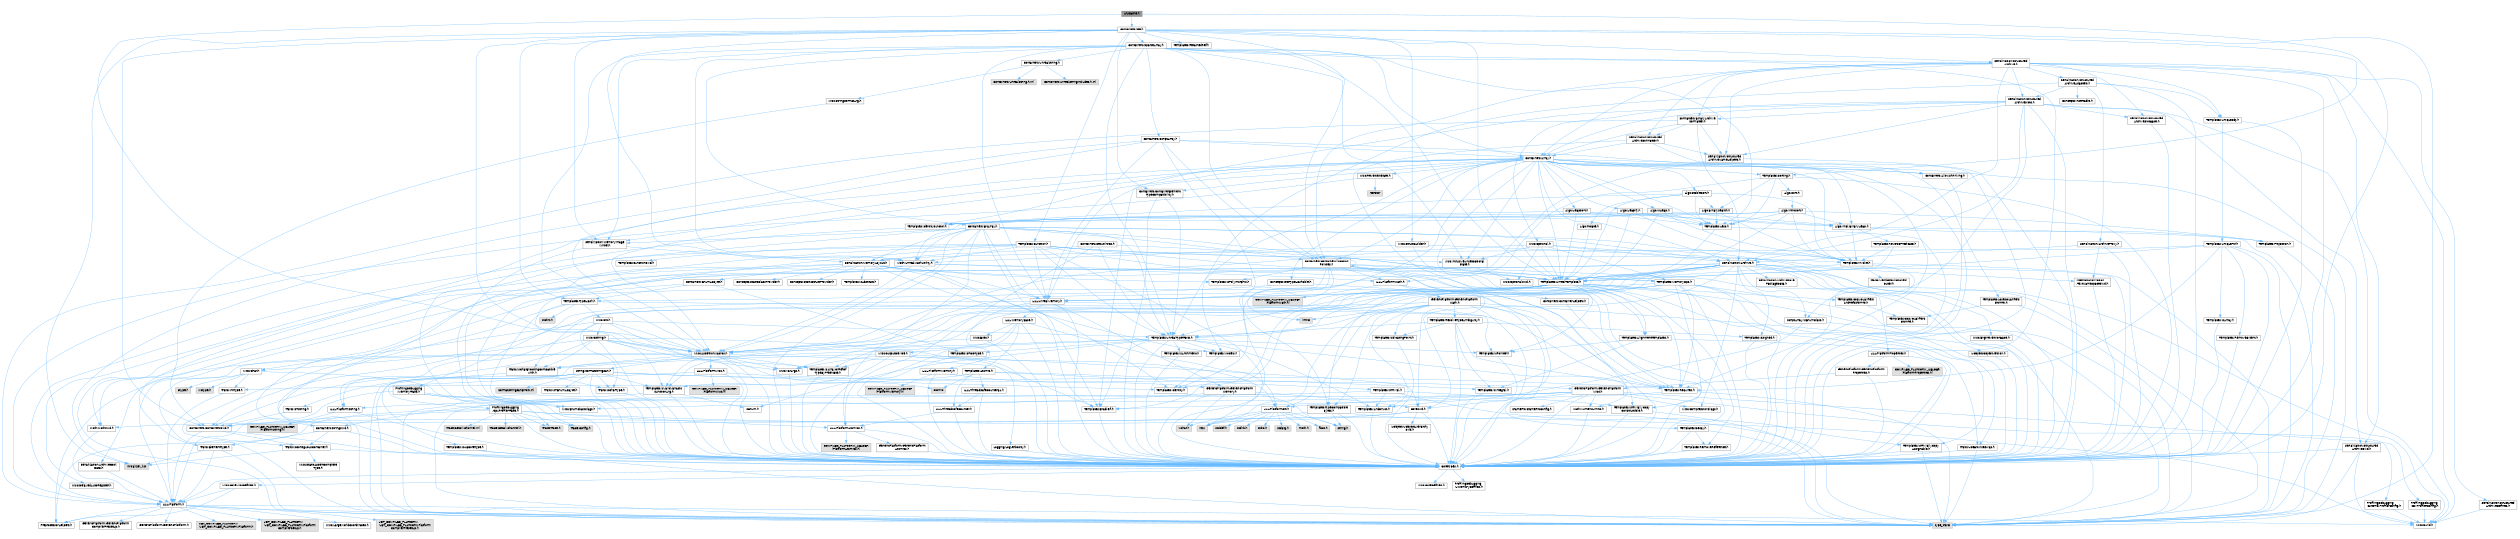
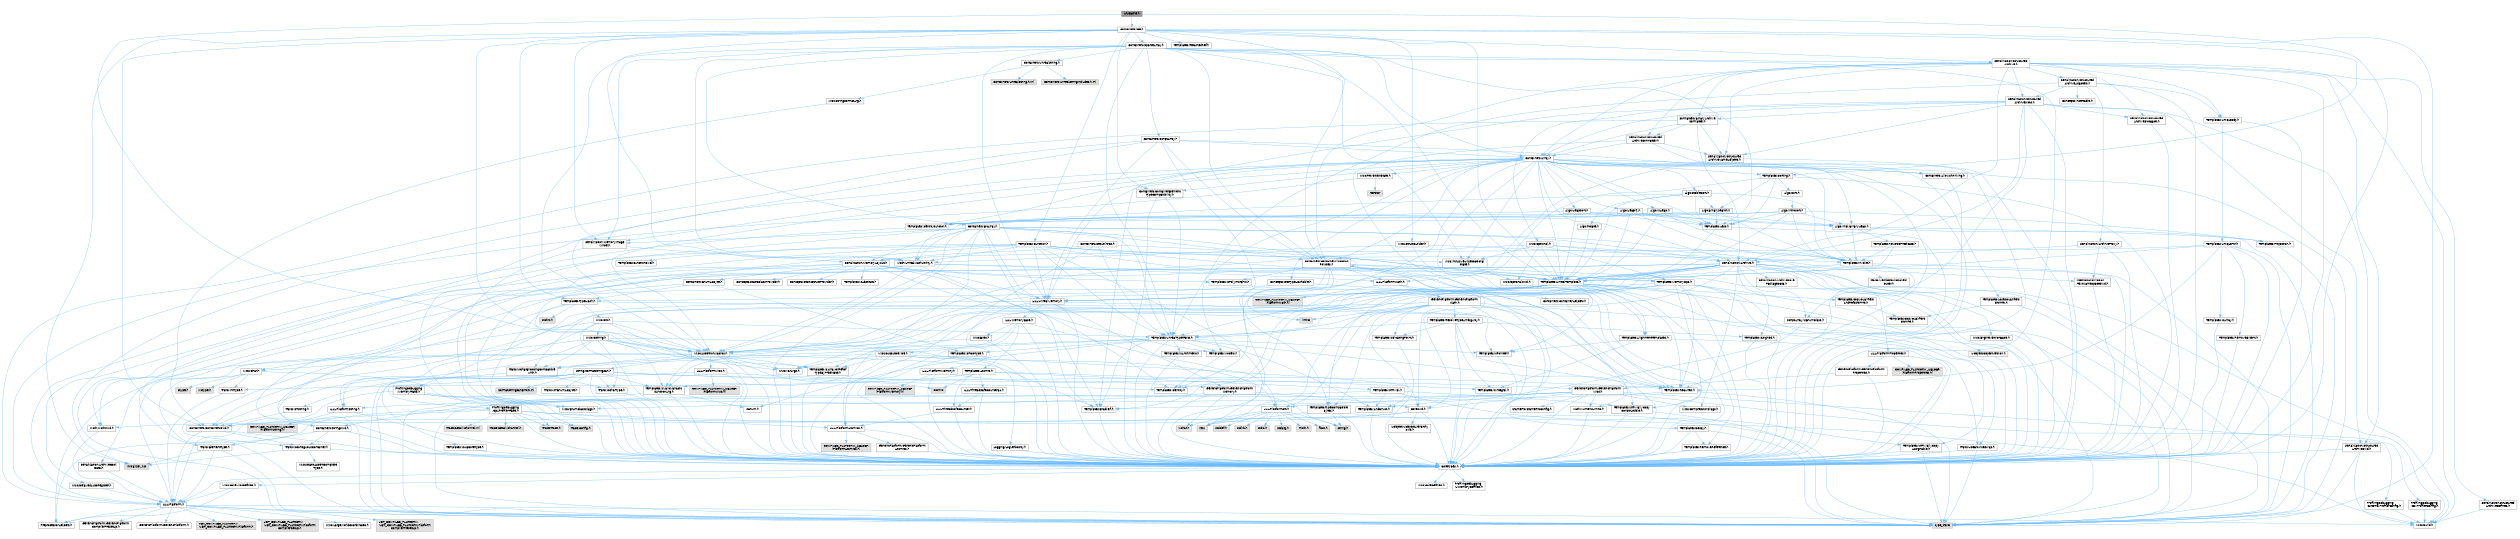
edge "Templates/IsUECoreType.h" -> "type_traits": removed
